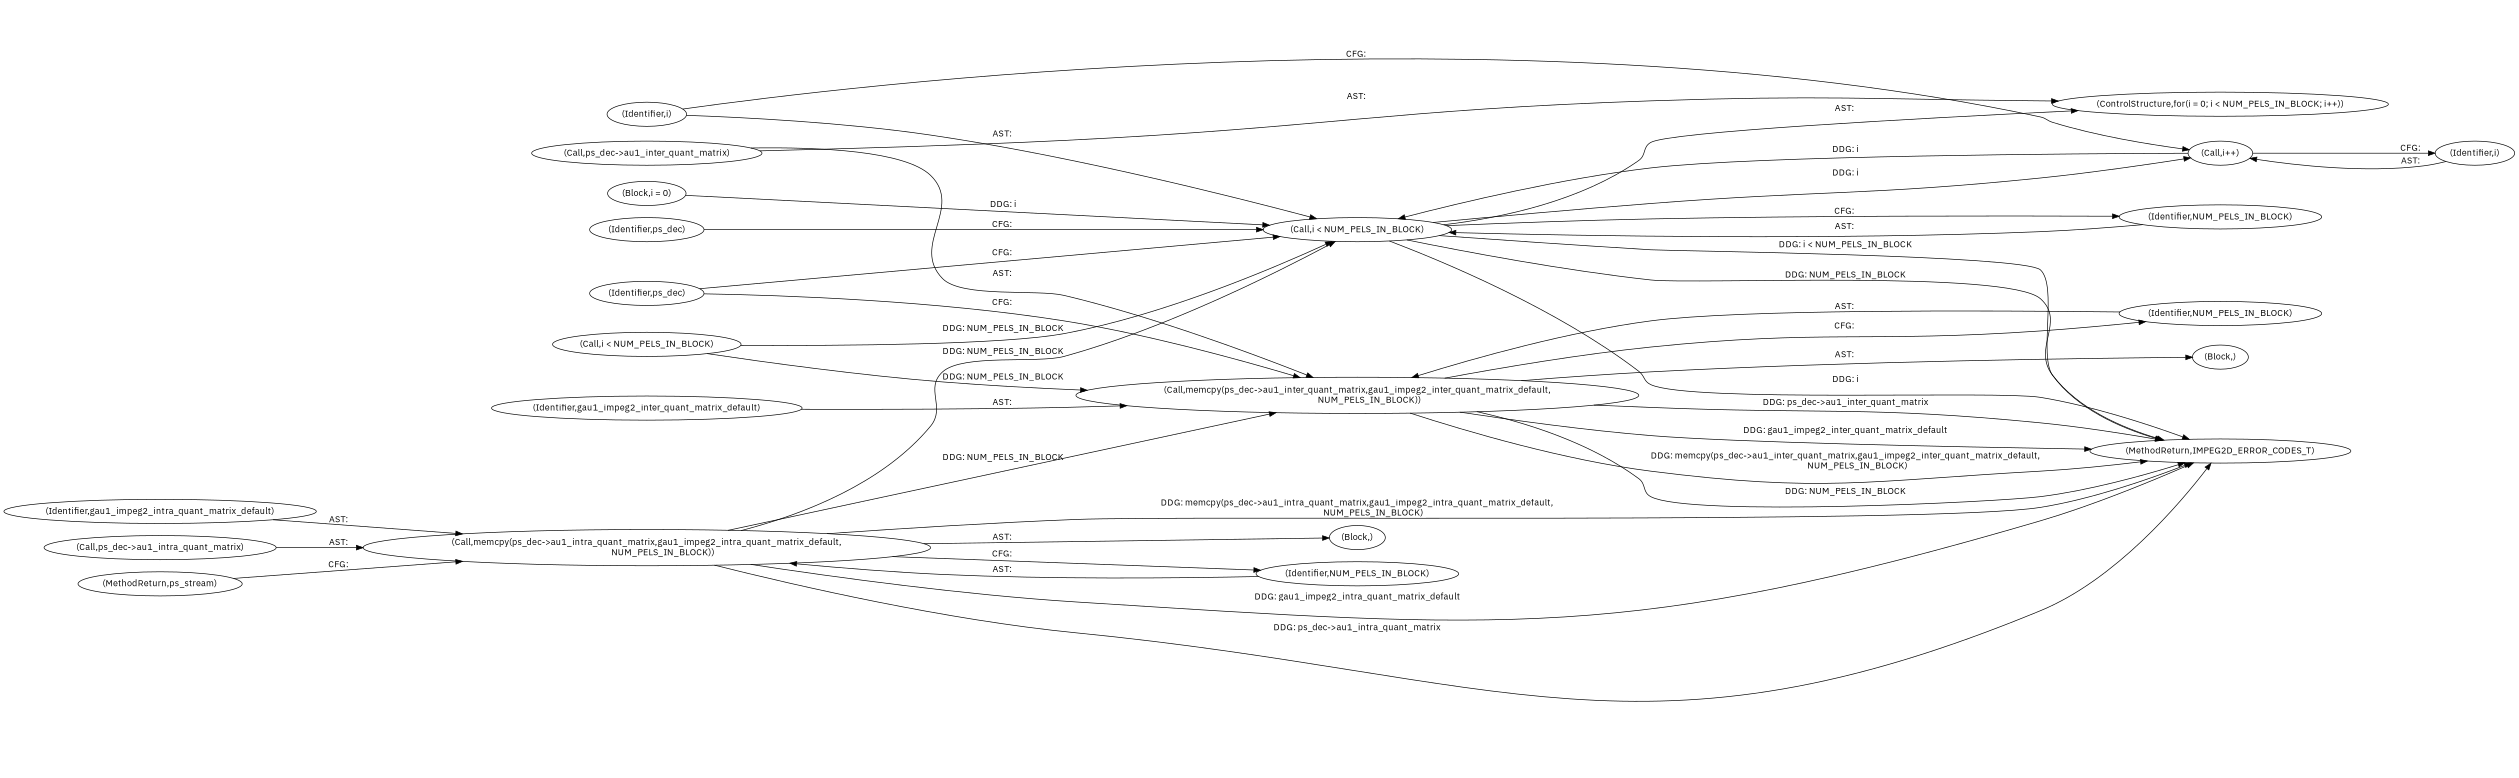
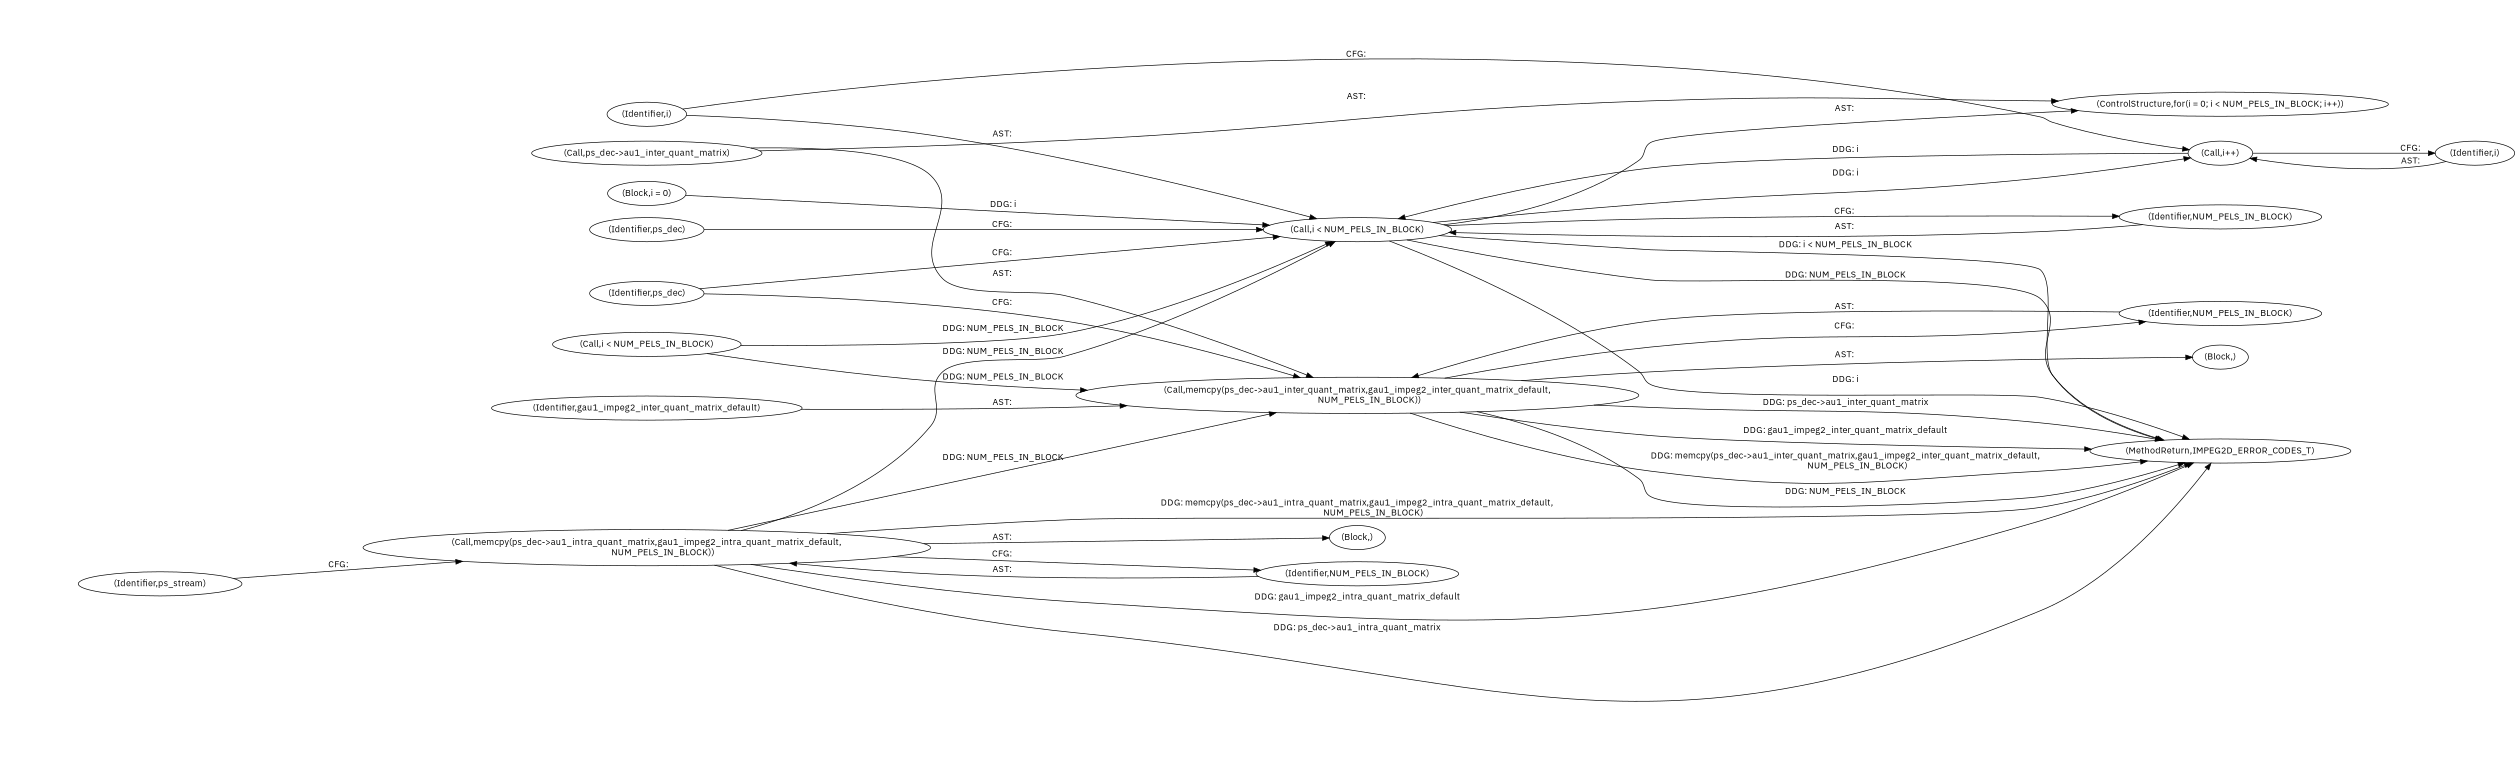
node "(Identifier,gau1_impeg2_intra_quant_matrix_default)": removed
node "(Call,ps_dec->au1_intra_quant_matrix)": removed
node "(MethodReturn,ps_stream)": label "(MethodReturn,ps_stream)" -> "(Identifier,ps_stream)"
